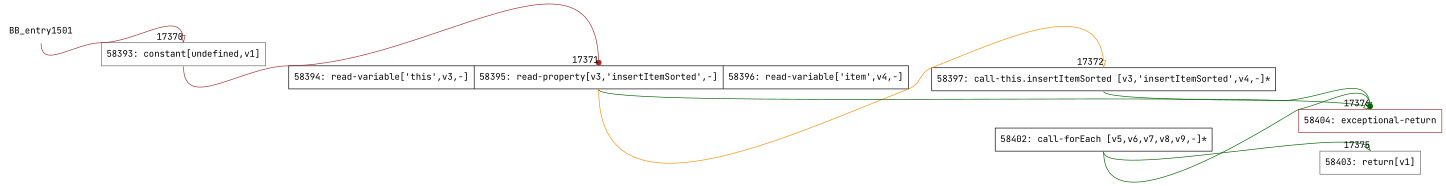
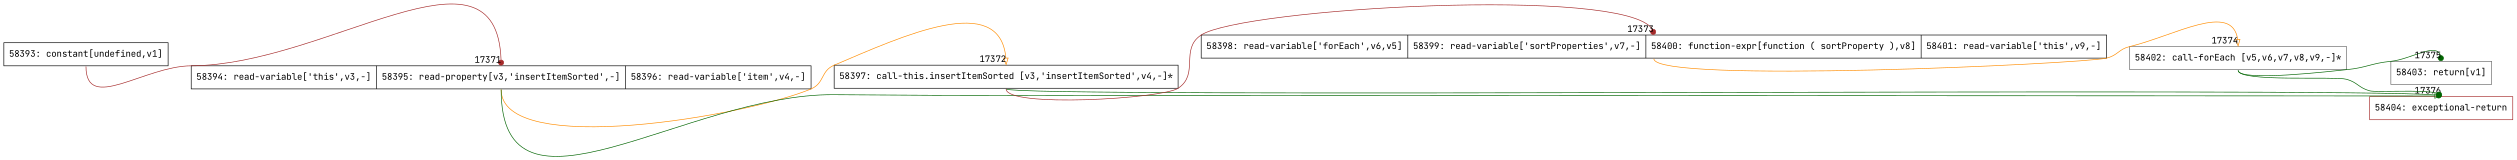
node "BB_entry1501": removed
node "58398: read-variable['forEach',v6,v5]": added
node "58393: constant[undefined,v1]": color gray40 -> black
node "58402: call-forEach [v5,v6,v7,v8,v9,-]*": color black -> gray40
edge "58402: call-forEach [v5,v6,v7,v8,v9,-]*" -> "58404: exceptional-return": arrowhead onormal -> dot
edge "58402: call-forEach [v5,v6,v7,v8,v9,-]*" -> "58403: return[v1]": arrowhead onormal -> dot
